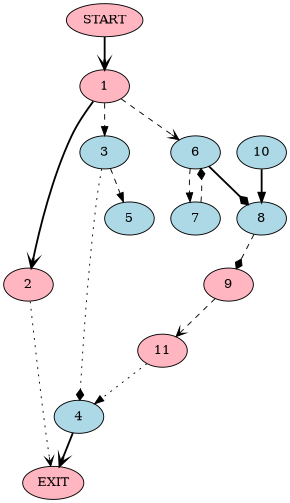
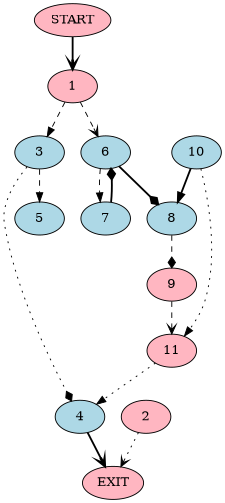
edge "1" -> "2": removed
edge "7" -> "6": style dashed -> bold
edge "10" -> "11": added
